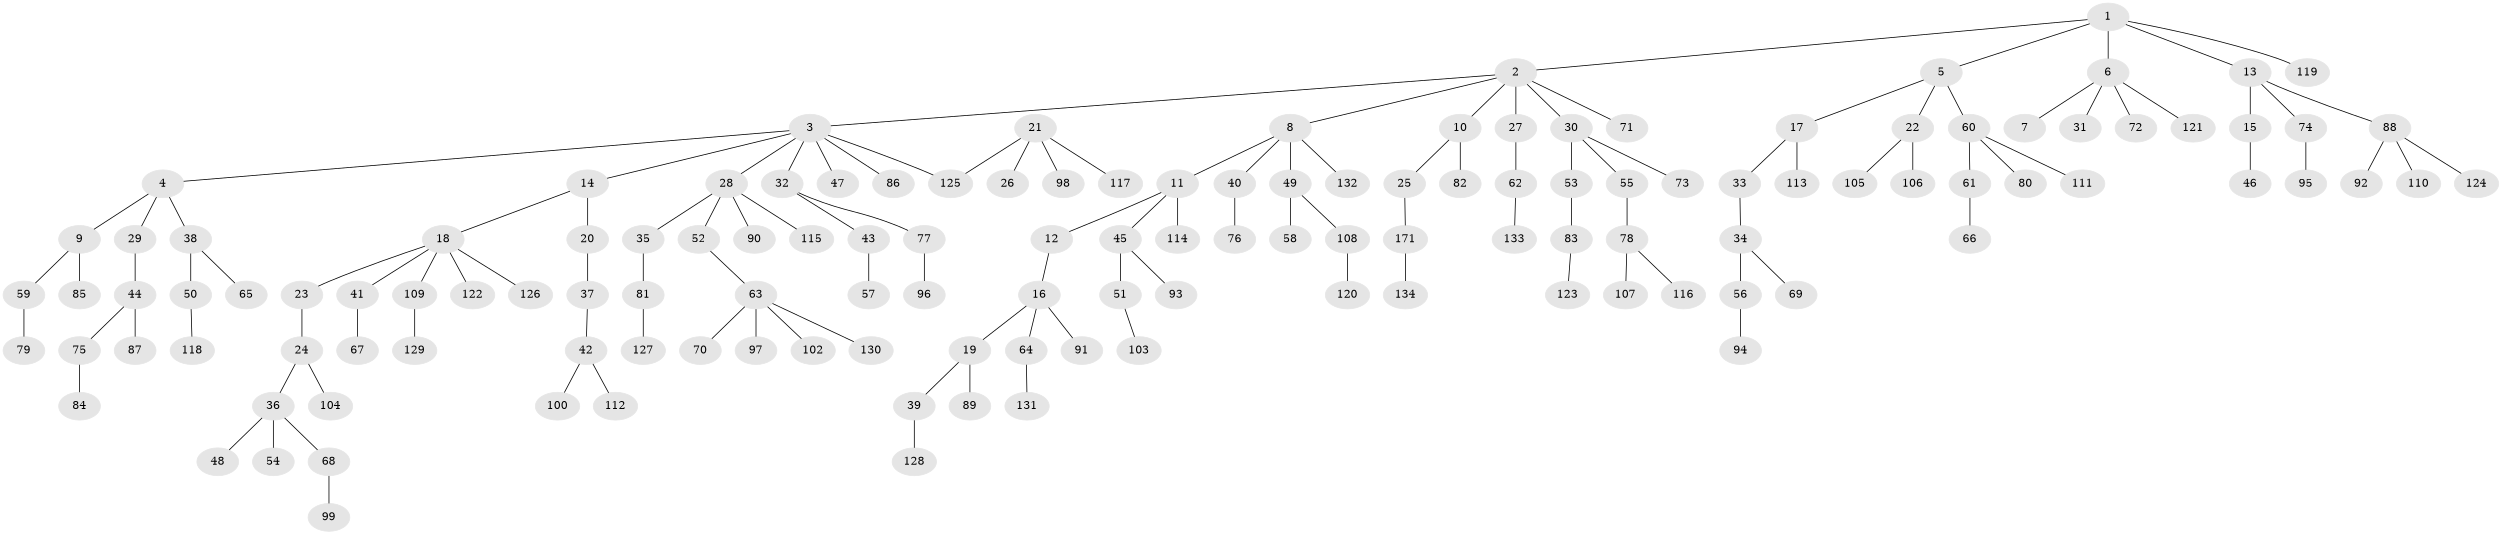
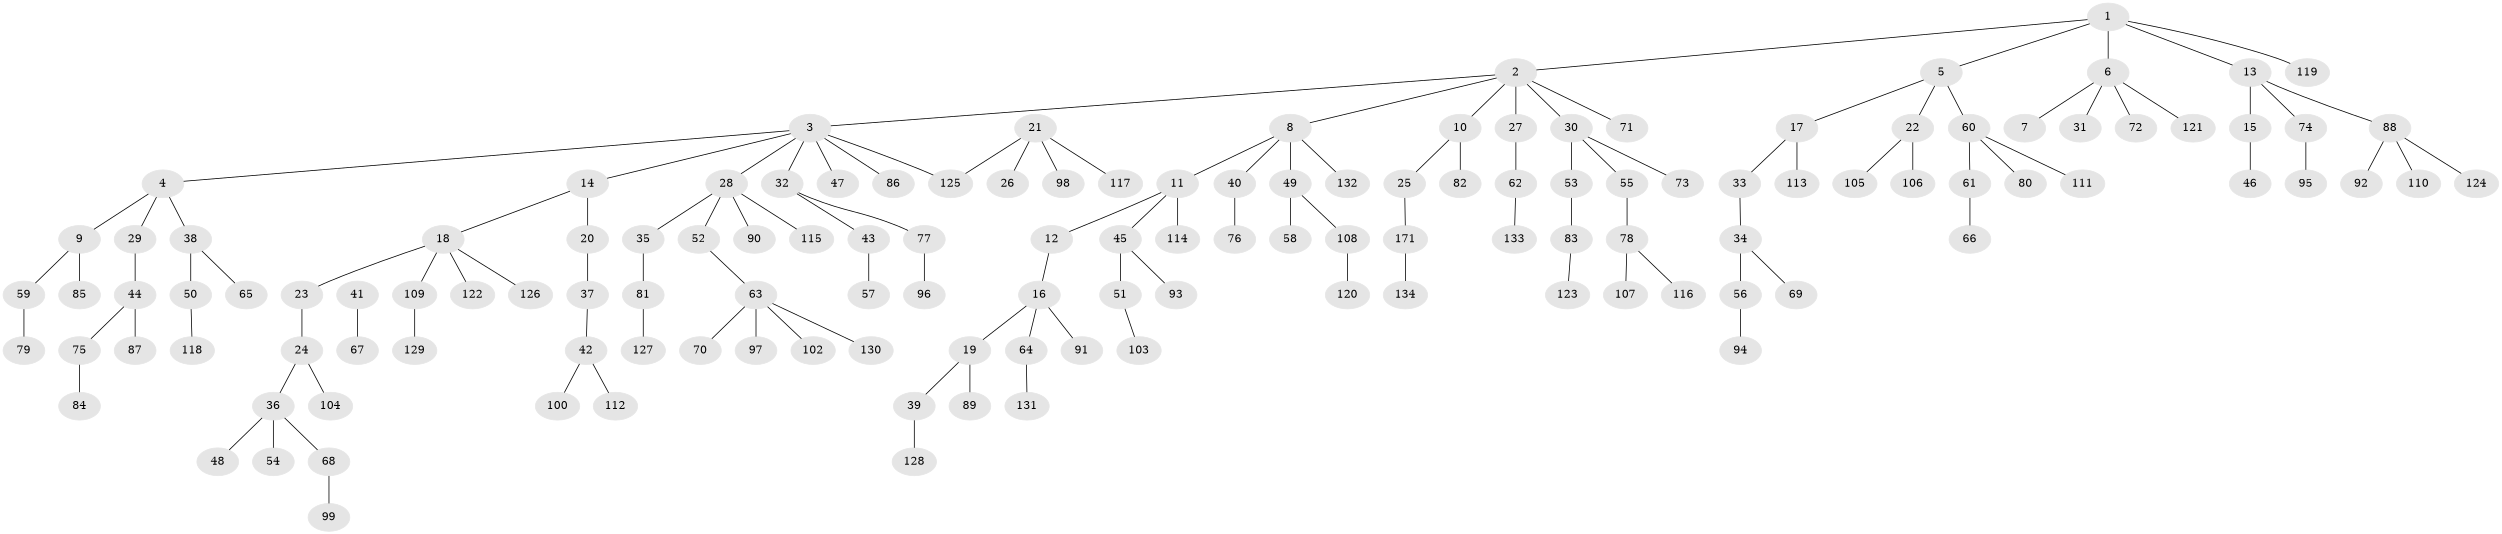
edge "18" -- "41": removed
